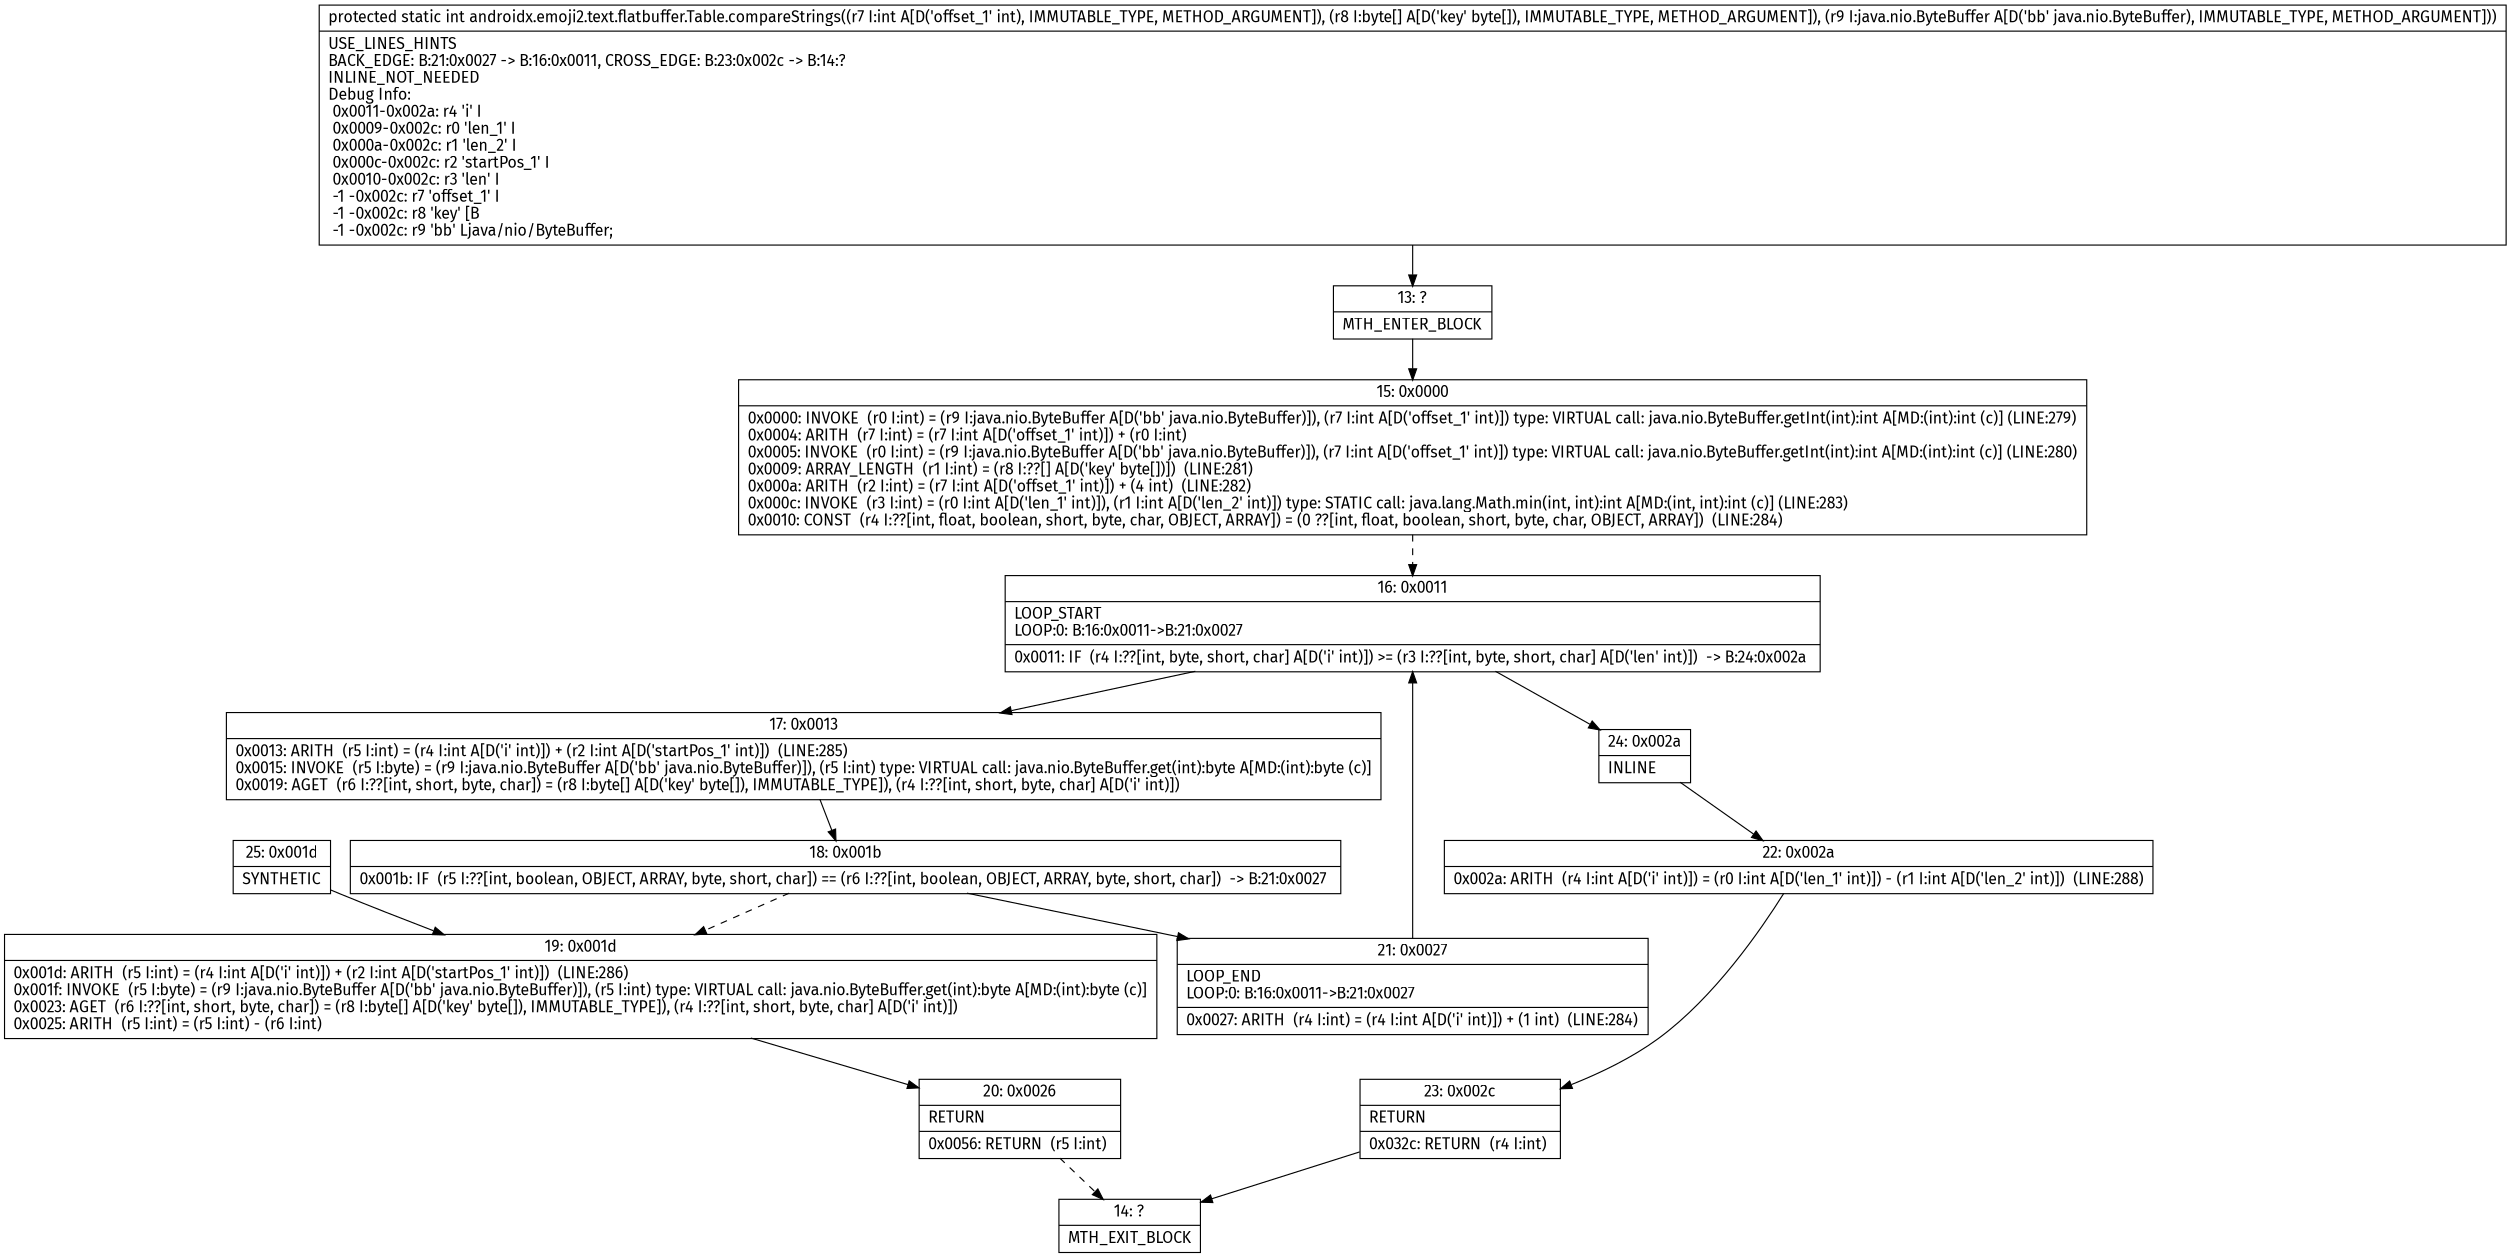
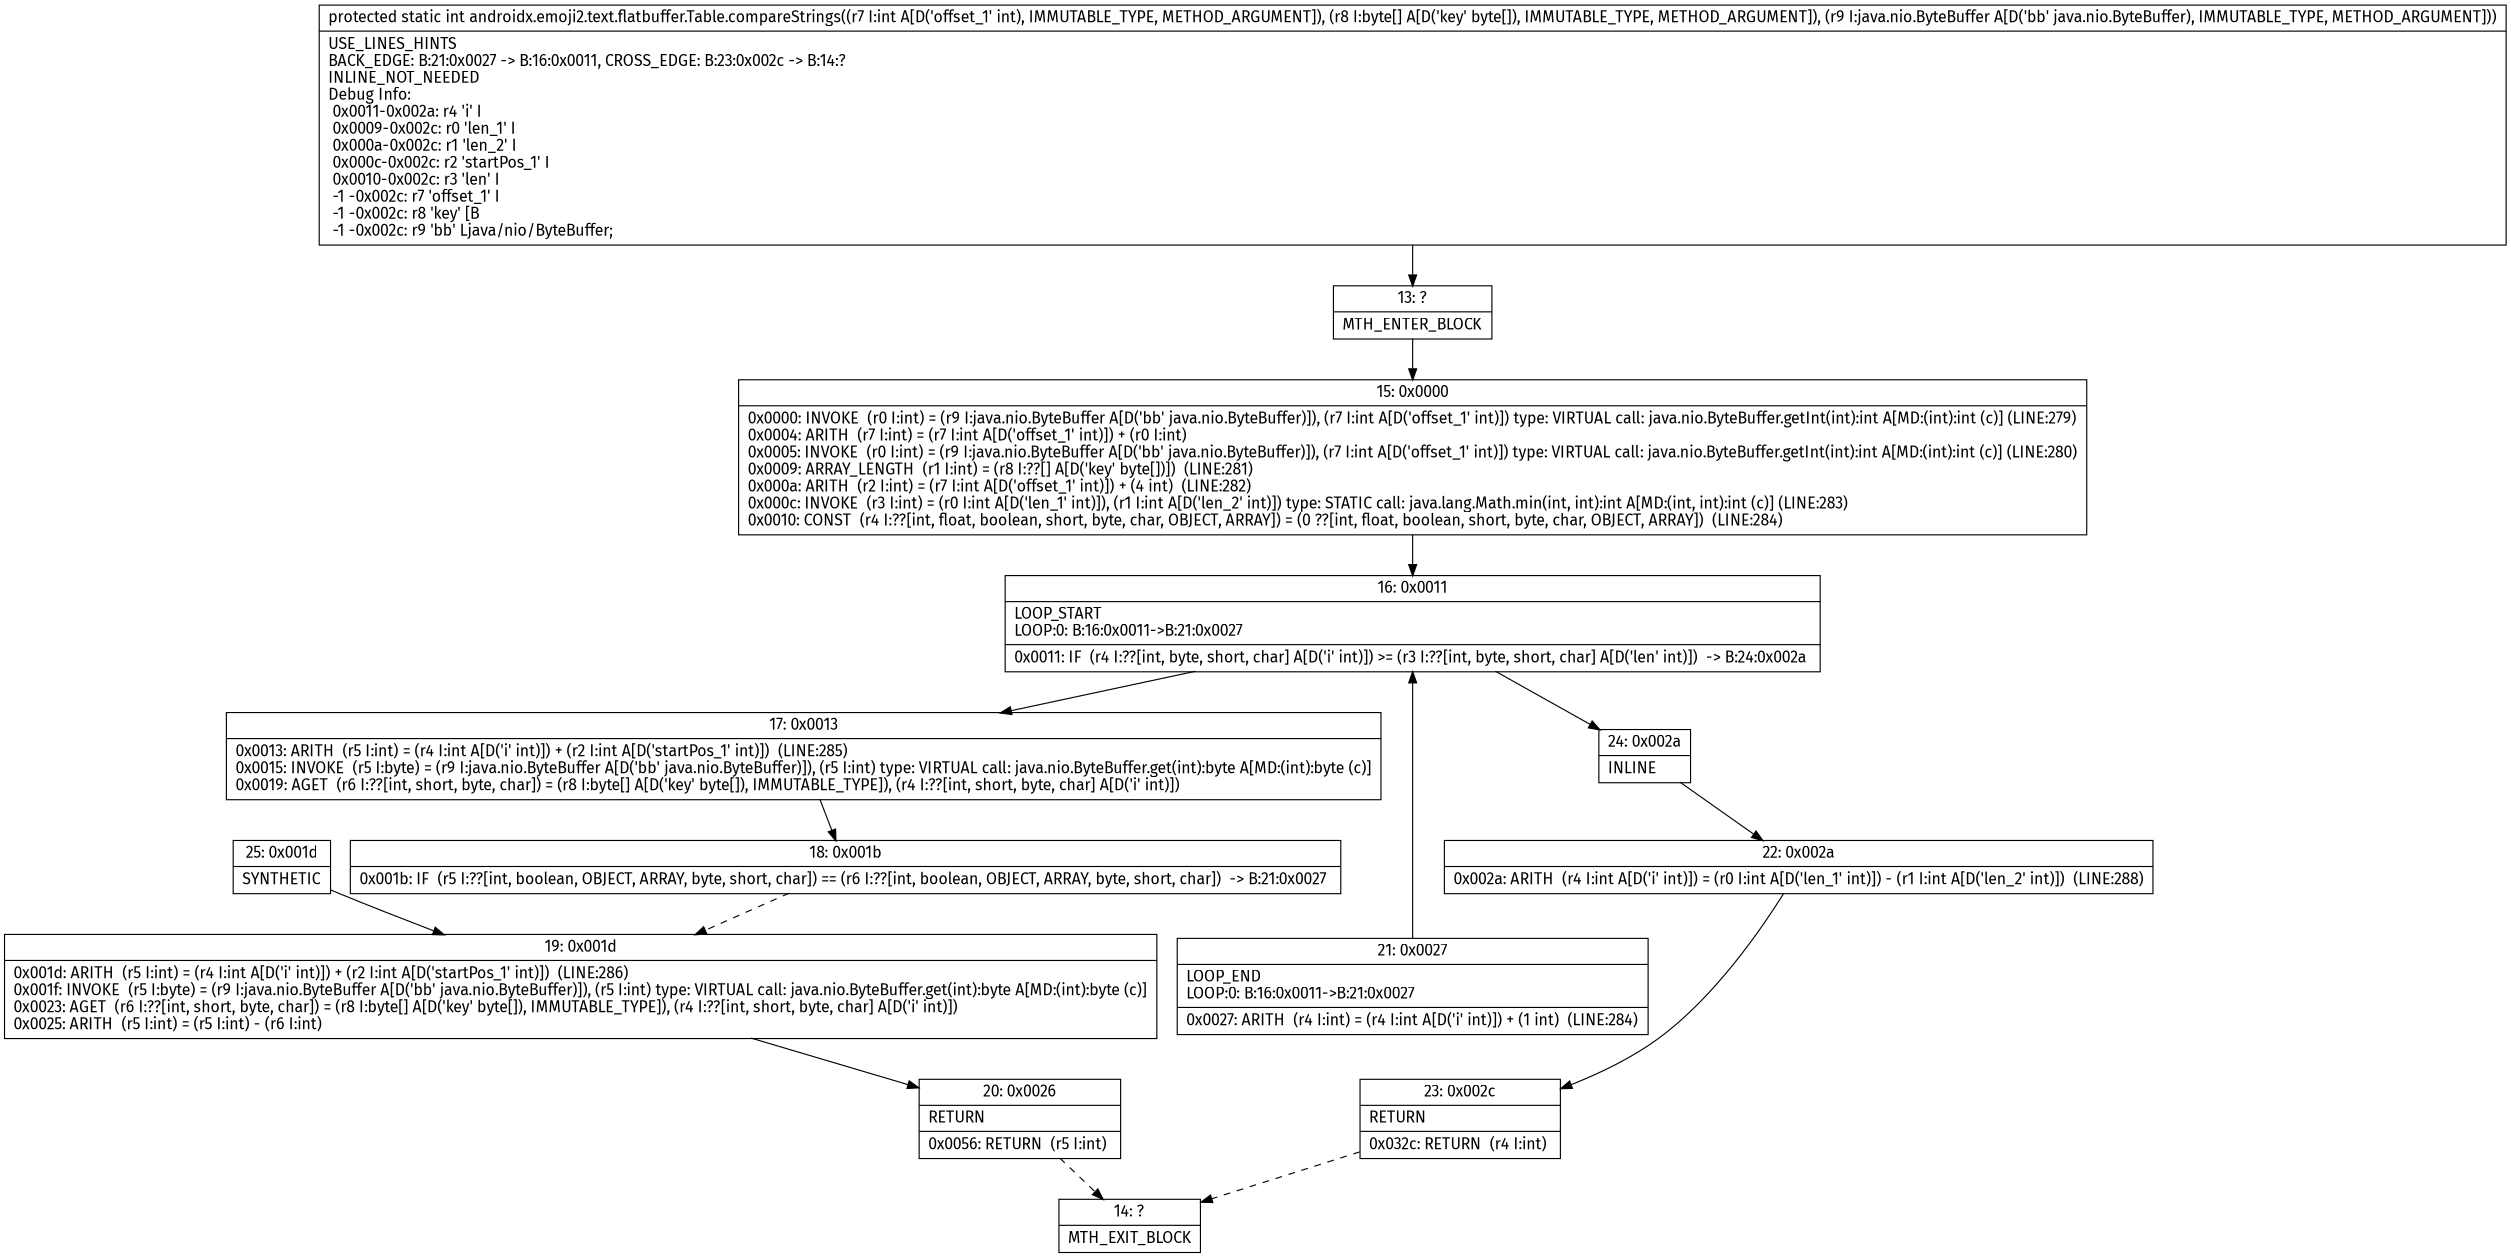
edge "15: 0x0000" -> "16: 0x0011": style dashed -> solid
edge "18: 0x001b" -> "21: 0x0027": removed
edge "23: 0x002c" -> "14: ?": style solid -> dashed
